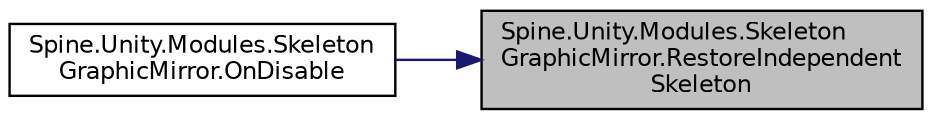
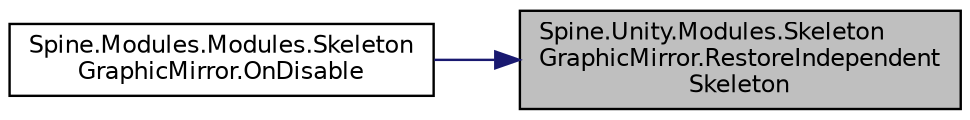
node "Spine.Unity.Modules.Skeleton GraphicMirror.OnDisable": label "Spine.Unity.Modules.Skeleton GraphicMirror.OnDisable" -> "Spine.Modules.Modules.Skeleton GraphicMirror.OnDisable"
